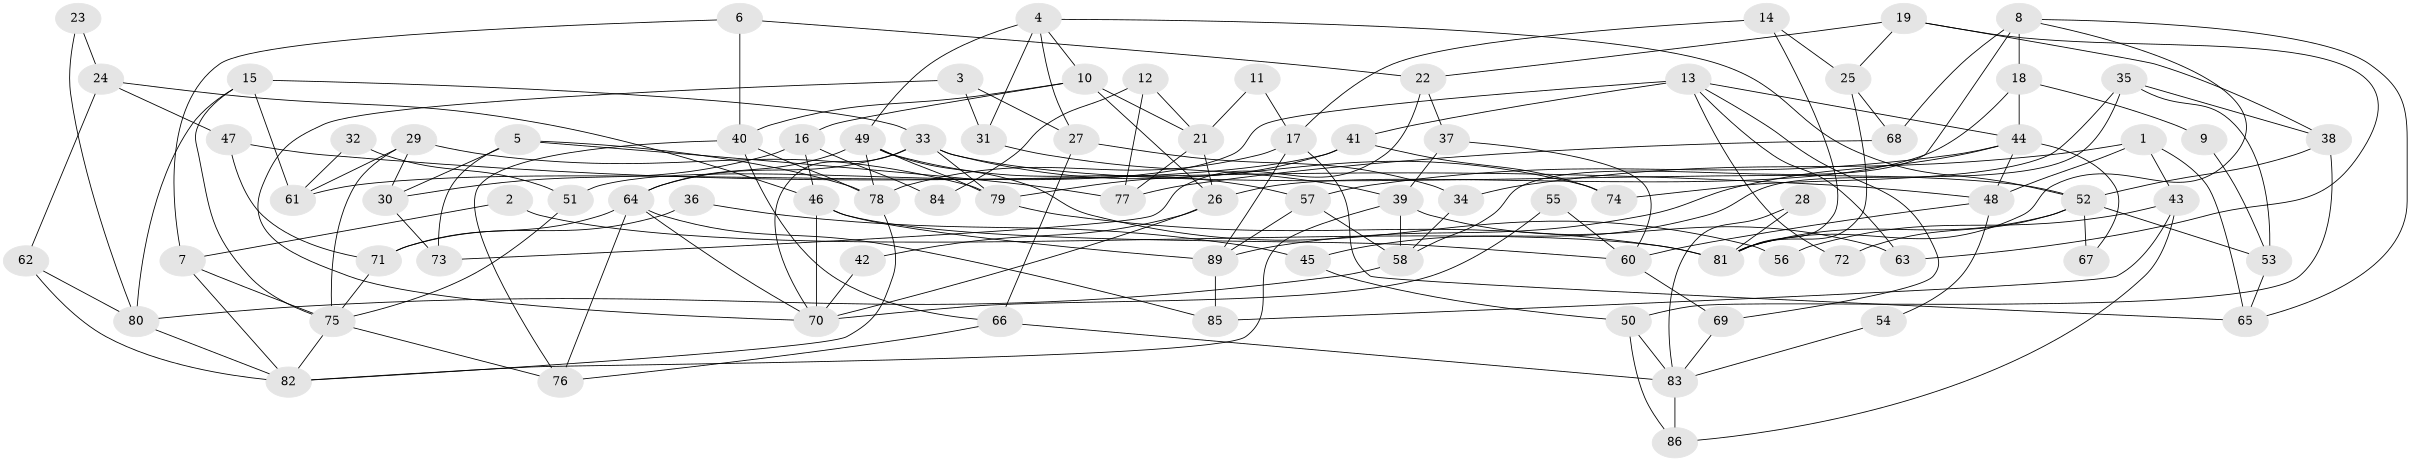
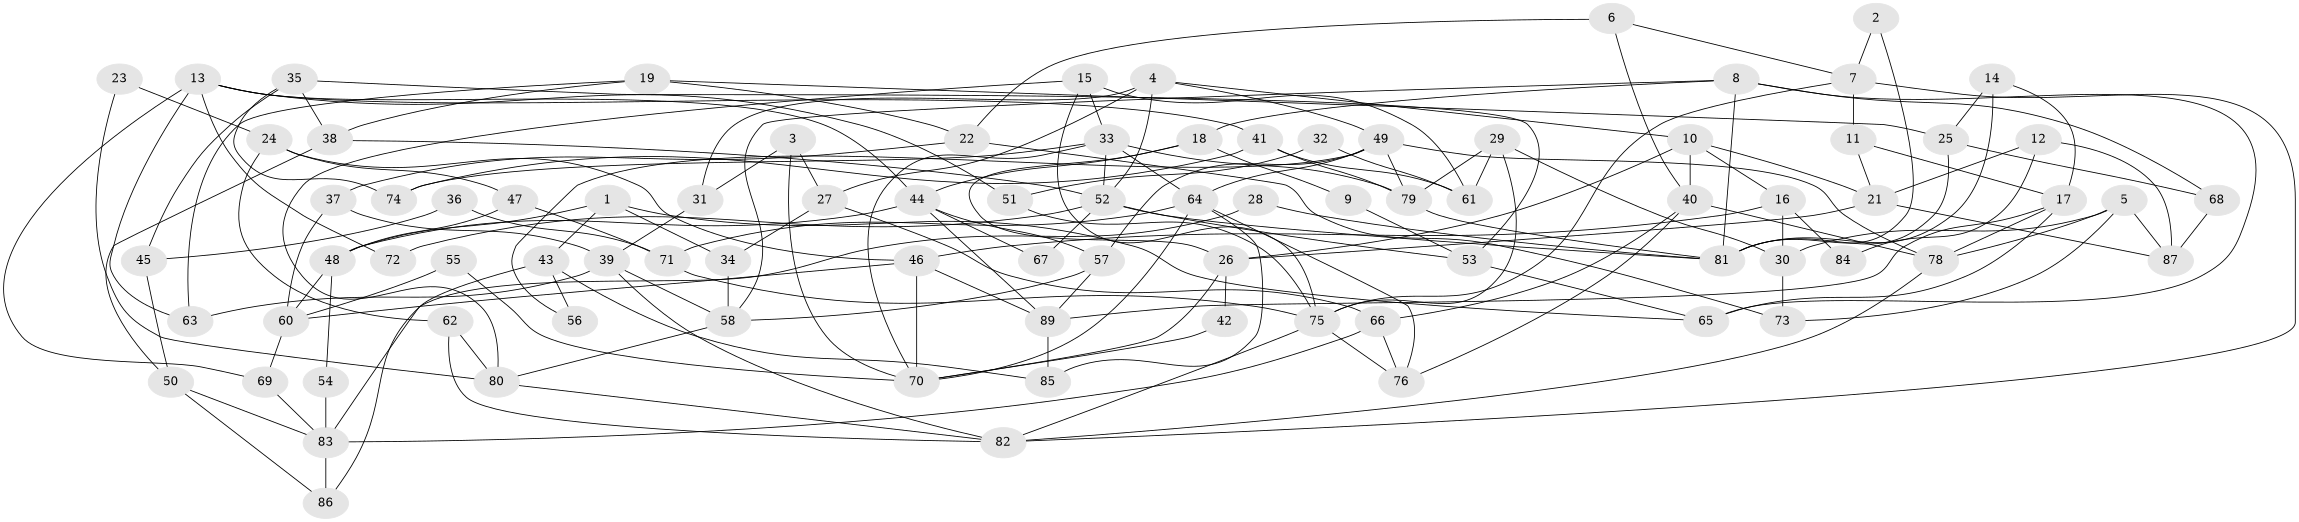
edge "7" -- "11": added
node "77": label "77" -> "87"
